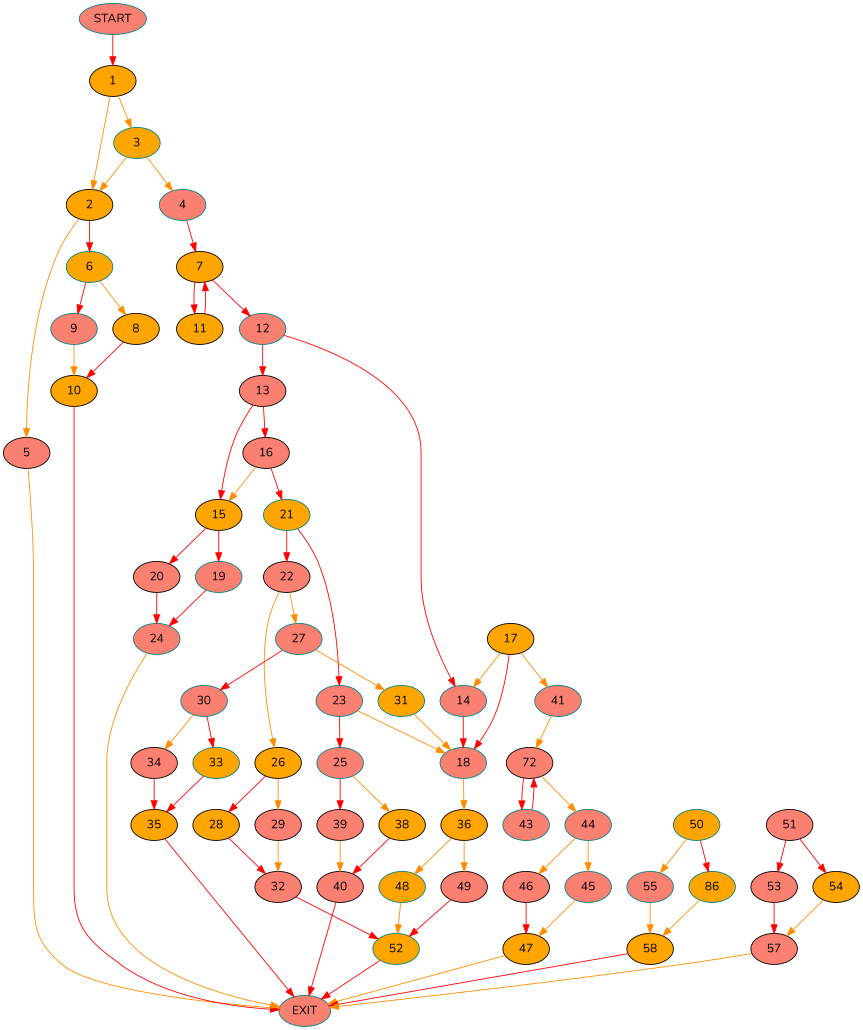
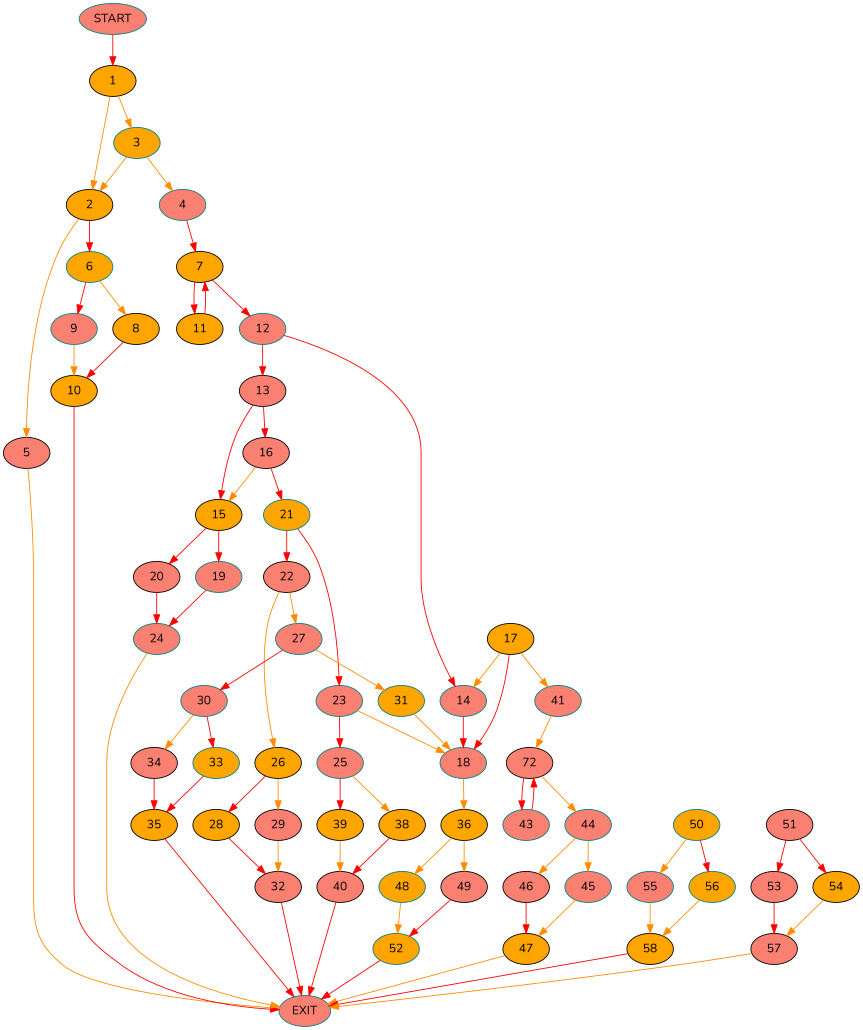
node "39": fillcolor salmon -> orange
node "86": label "86" -> "56"
edge "32" -> "52": now "32" -> "EXIT"
